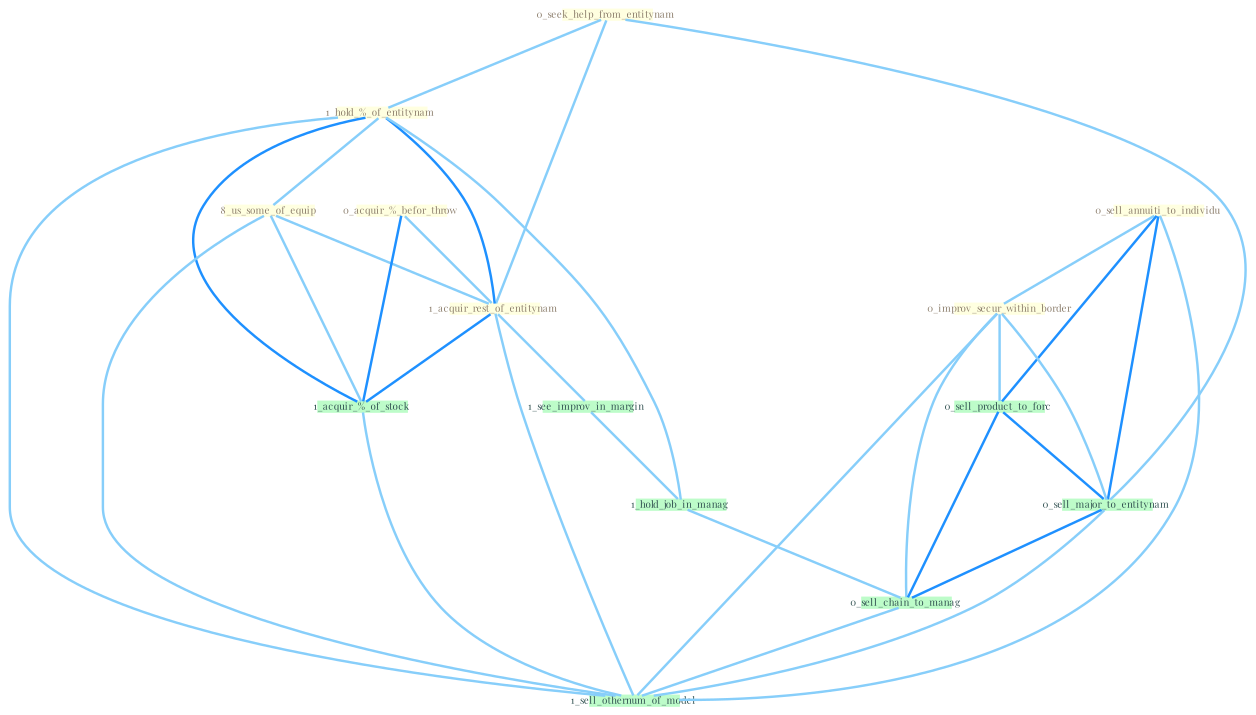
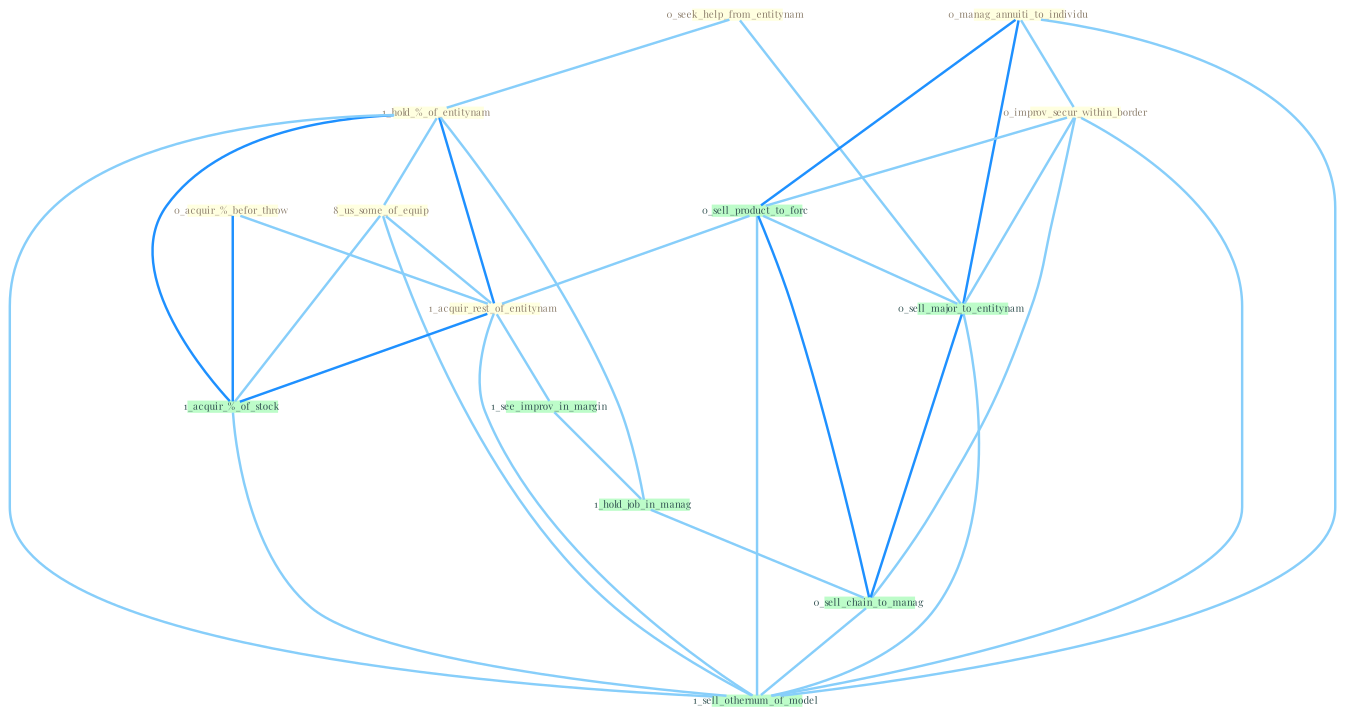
edge "0_seek_help_from_entitynam" -- "1_acquir_rest_of_entitynam": now "0_sell_product_to_forc" -- "1_acquir_rest_of_entitynam"
node "0_sell_annuiti_to_individu": label "0_sell_annuiti_to_individu" -> "0_manag_annuiti_to_individu"
edge "0_sell_product_to_forc" -- "1_sell_othernum_of_model": added
edge "0_sell_product_to_forc" -- "0_sell_major_to_entitynam": color #1e90ff -> #87cefa
